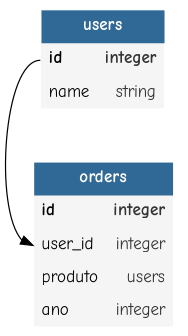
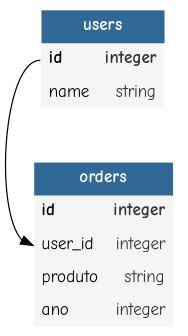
node "orders": text "users" -> "string"
